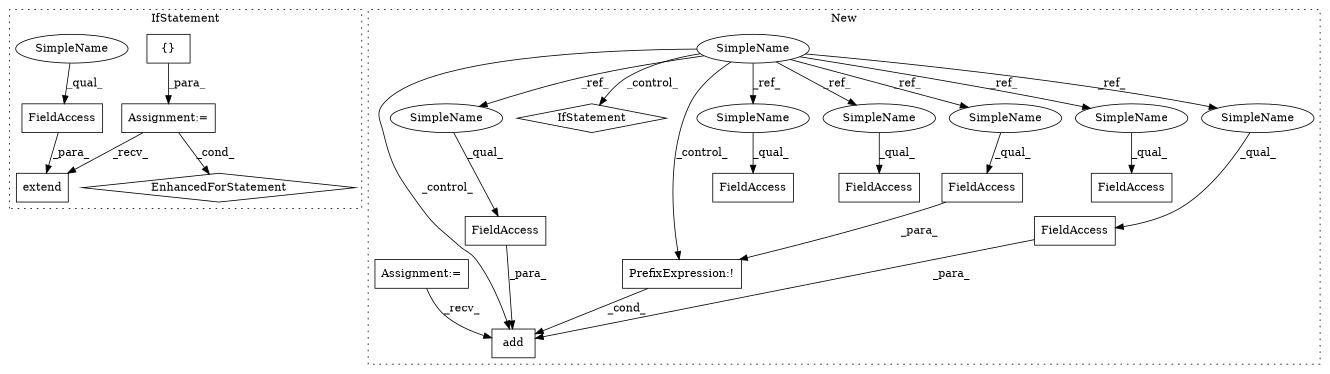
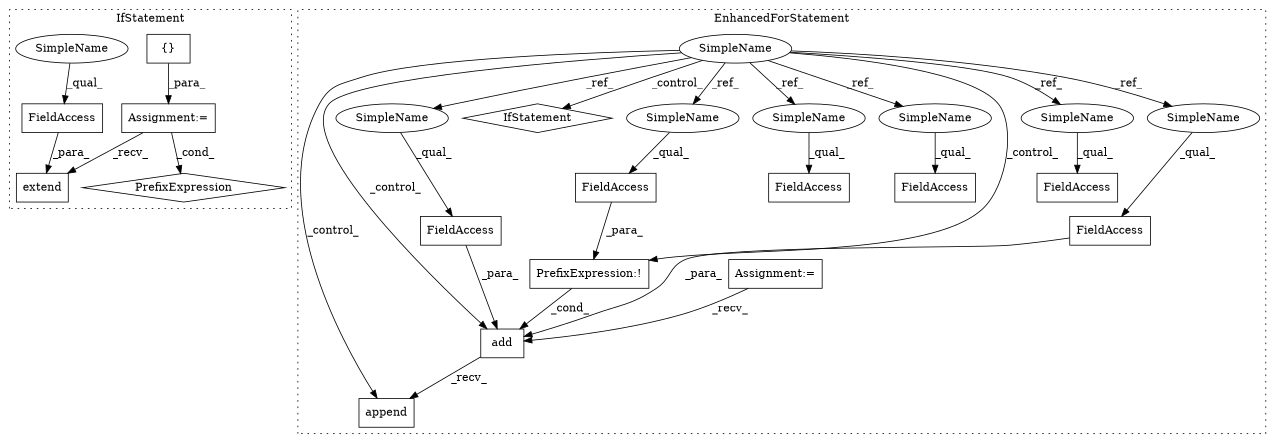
cluster "New": label "New" -> "EnhancedForStatement"
node "EnhancedForStatement": label "EnhancedForStatement" -> "PrefixExpression"
node "append": added
